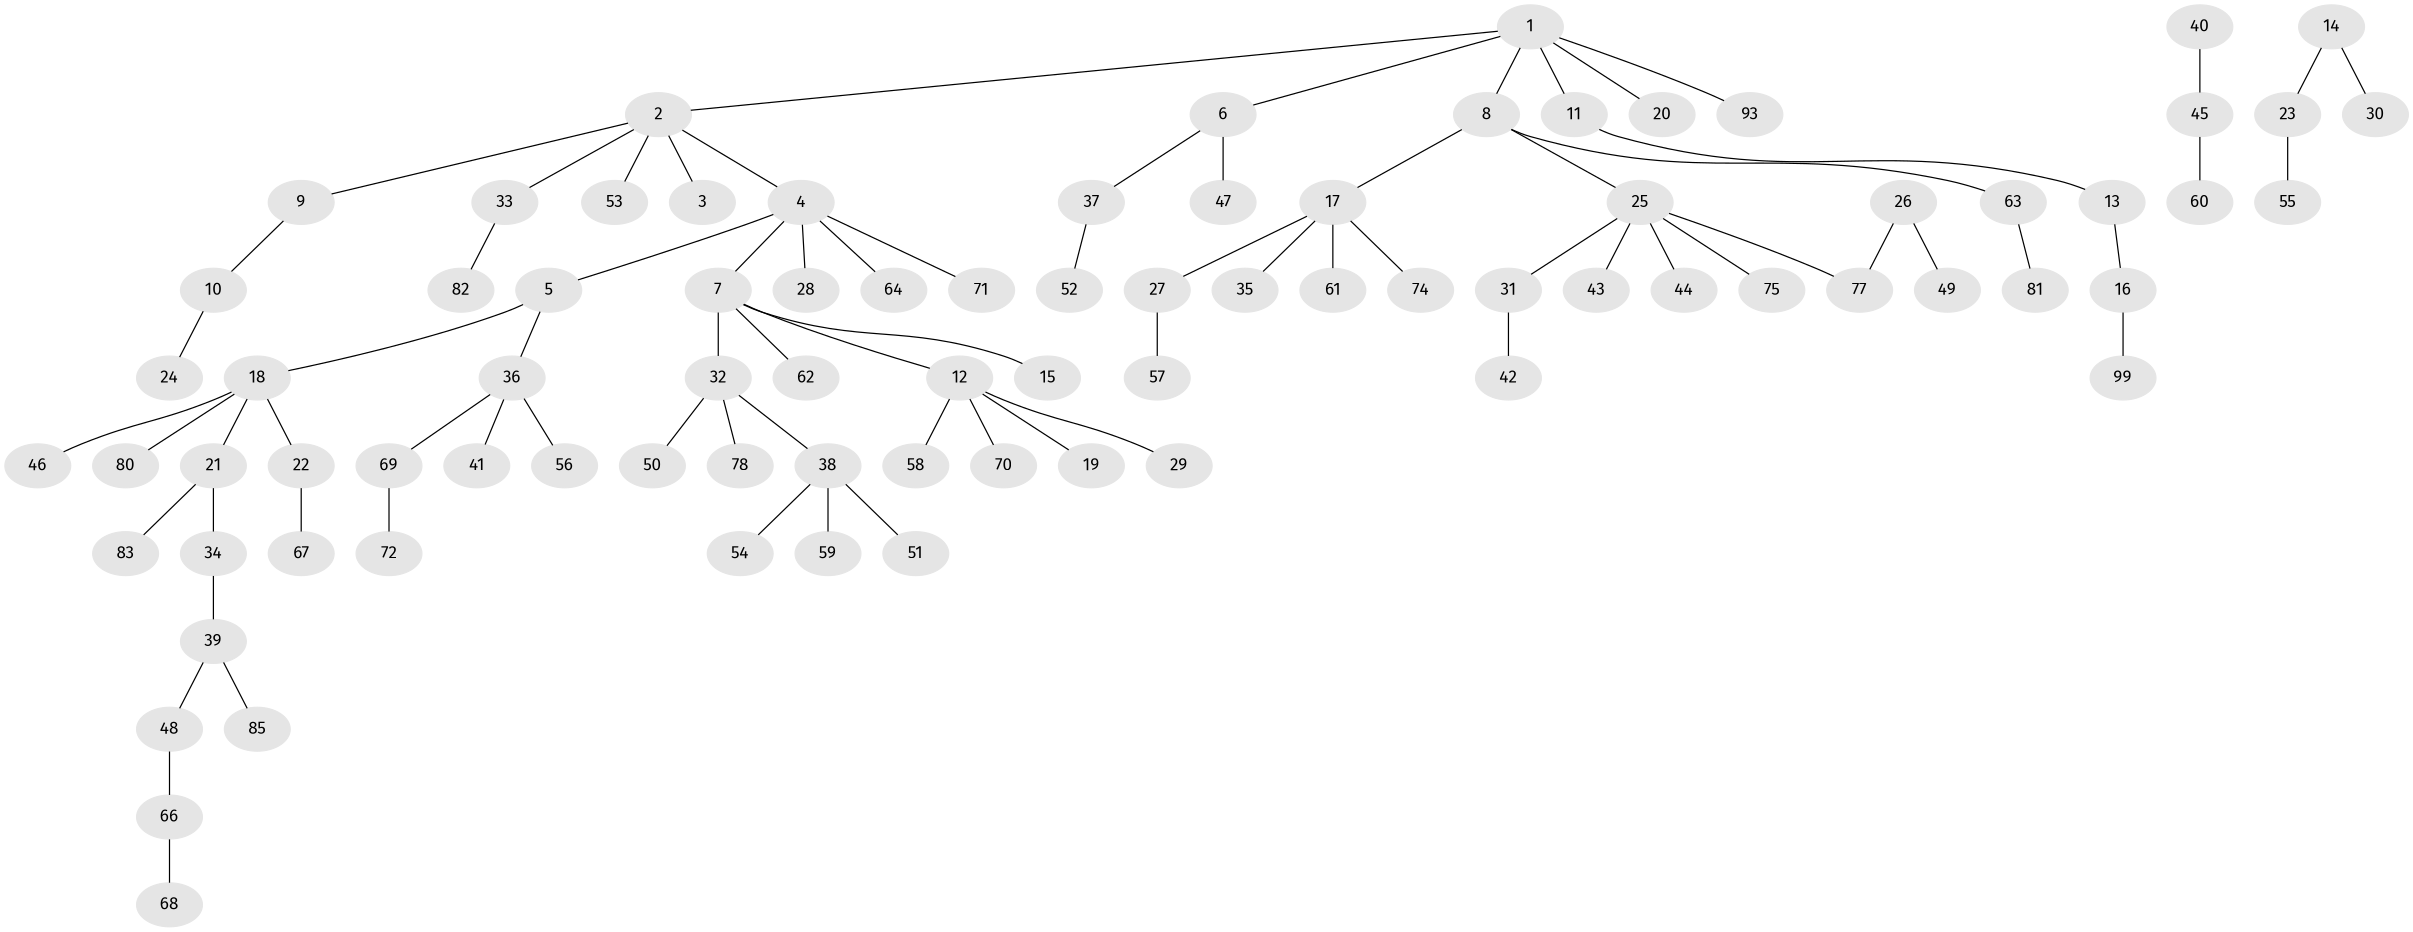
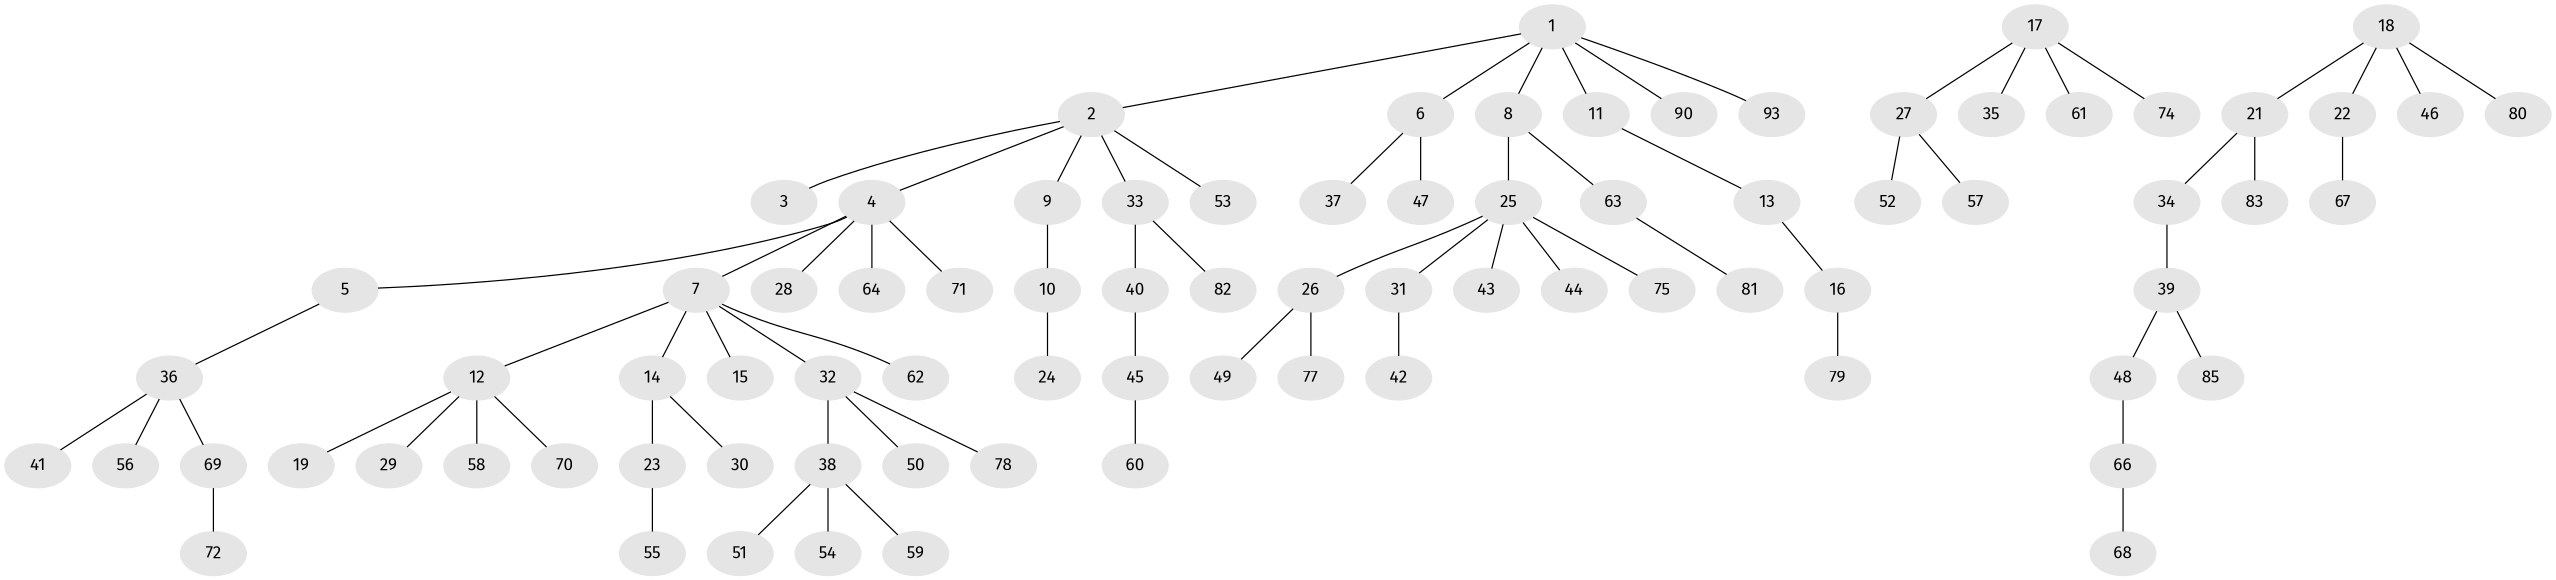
node "20": label "20" -> "90"
edge "8" -- "17": removed
edge "25" -- "77": now "25" -- "26"
edge "37" -- "52": now "27" -- "52"
edge "33" -- "40": added
edge "7" -- "14": added
edge "5" -- "18": removed
node "99": label "99" -> "79"
